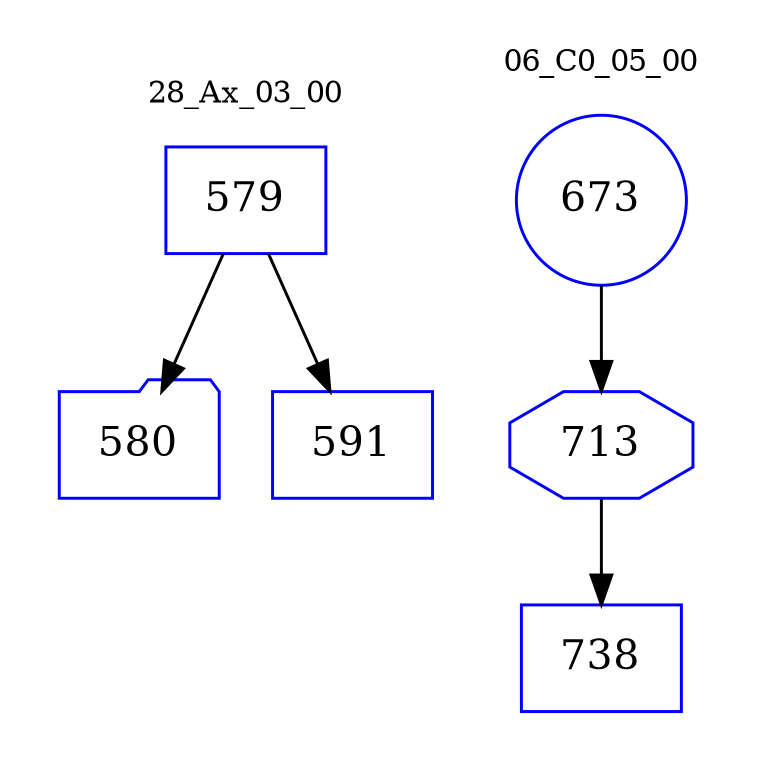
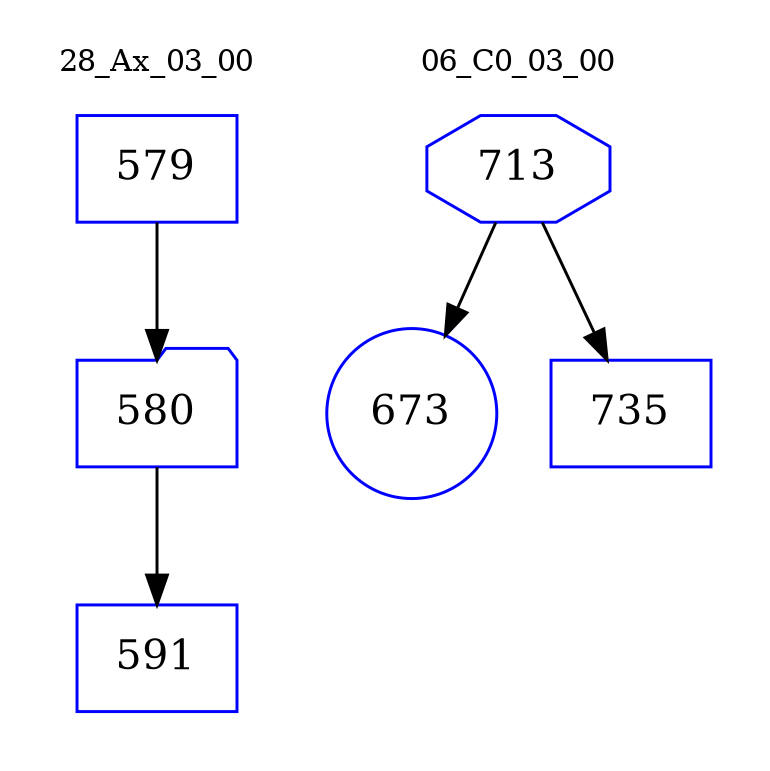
cluster "06_C0_05_00": label "06_C0_05_00" -> "06_C0_03_00"
edge "579" -> "591": now "580" -> "591"
edge "673" -> "713": reversed
node "738": label "738" -> "735"
